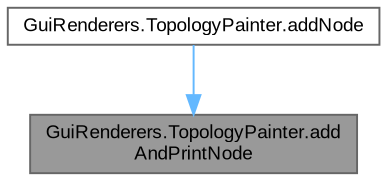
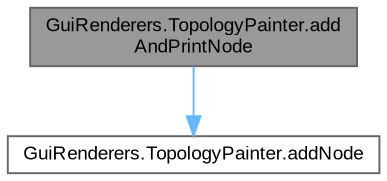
edge "GuiRenderers.TopologyPainter.addNode" -> "GuiRenderers.TopologyPainter.add AndPrintNode": reversed
